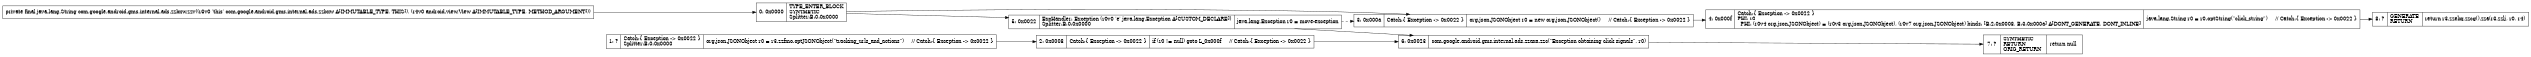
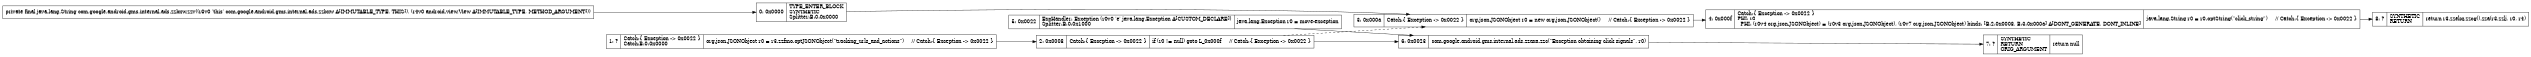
edge "0: 0x0000" -> "5: 0x0022": removed
node "8: ?": text "GENERATE" -> "SYNTHETIC"
edge "5: 0x0022" -> "3: 0x000a": now "2: 0x0008" -> "3: 0x000a"
node "5: 0x0022": text "Splitter:B:0:0x0000" -> "Splitter:B:0:0x1000"
node "1: ?": text "Splitter:B:0:0x0000" -> "Catch:B:0:0x0000"
node "7: ?": text "ORIG_RETURN" -> "ORIG_ARGUMENT"
